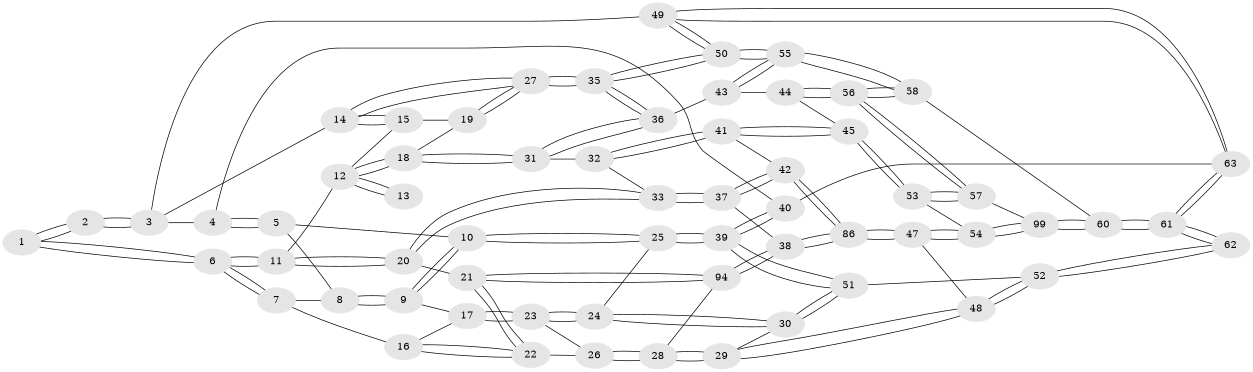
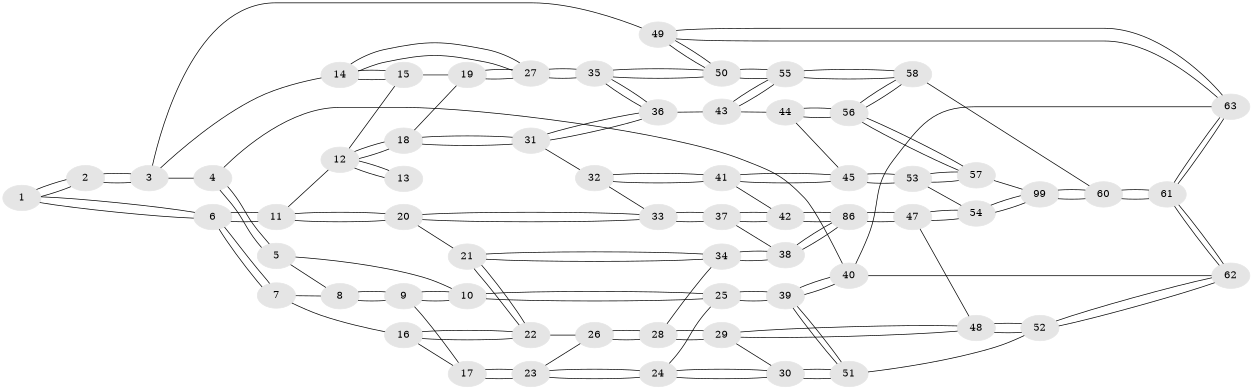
edge "40" -- "62": added
node "94": label "94" -> "34"
